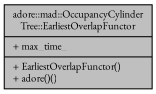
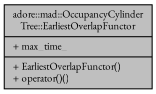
node "adore::mad::OccupancyCylinder": text "+ adore()()" -> "+ operator()()"
